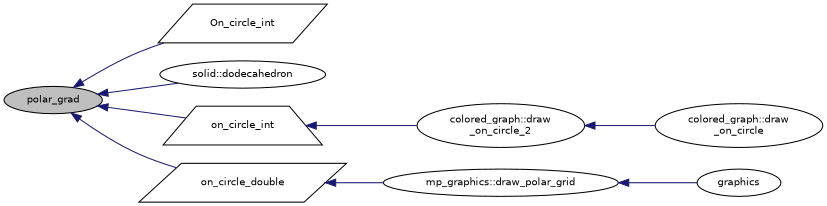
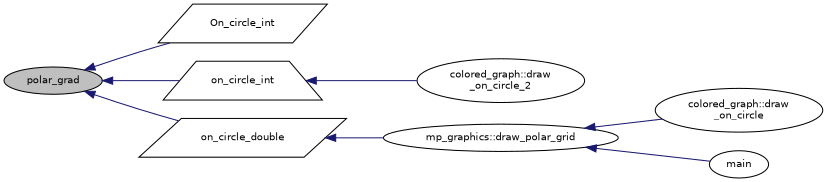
node "solid::dodecahedron": removed
edge "colored_graph::draw _on_circle" -> "colored_graph::draw _on_circle_2": now "colored_graph::draw _on_circle" -> "mp_graphics::draw_polar_grid"
node "graphics": label "graphics" -> "main"
